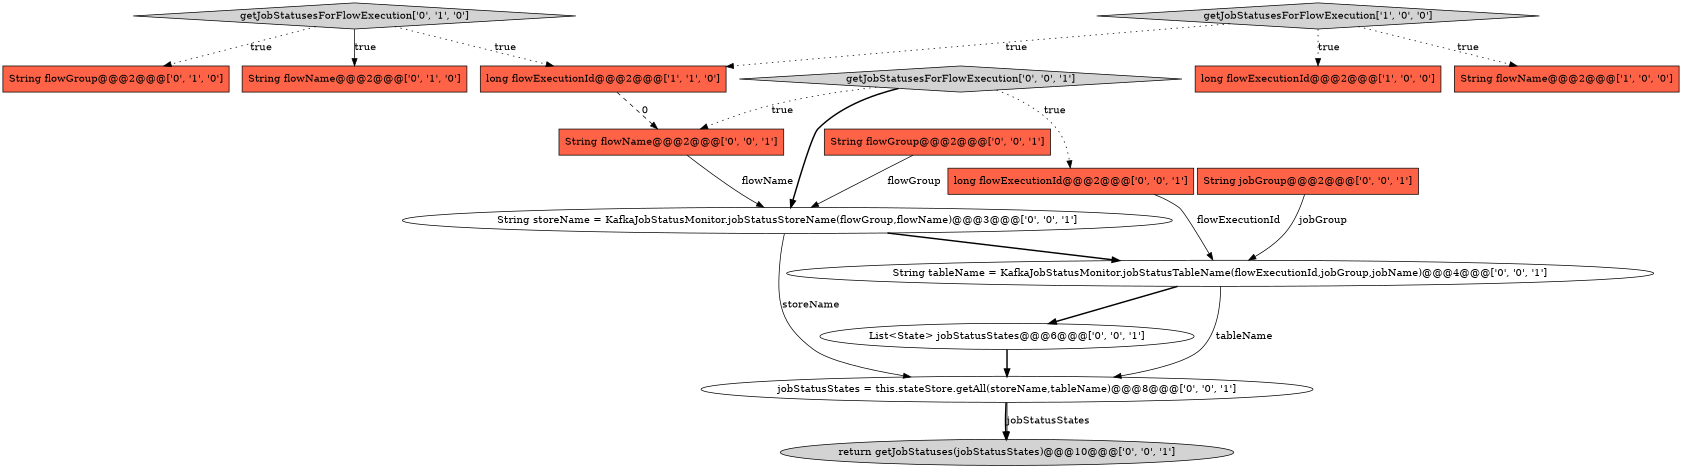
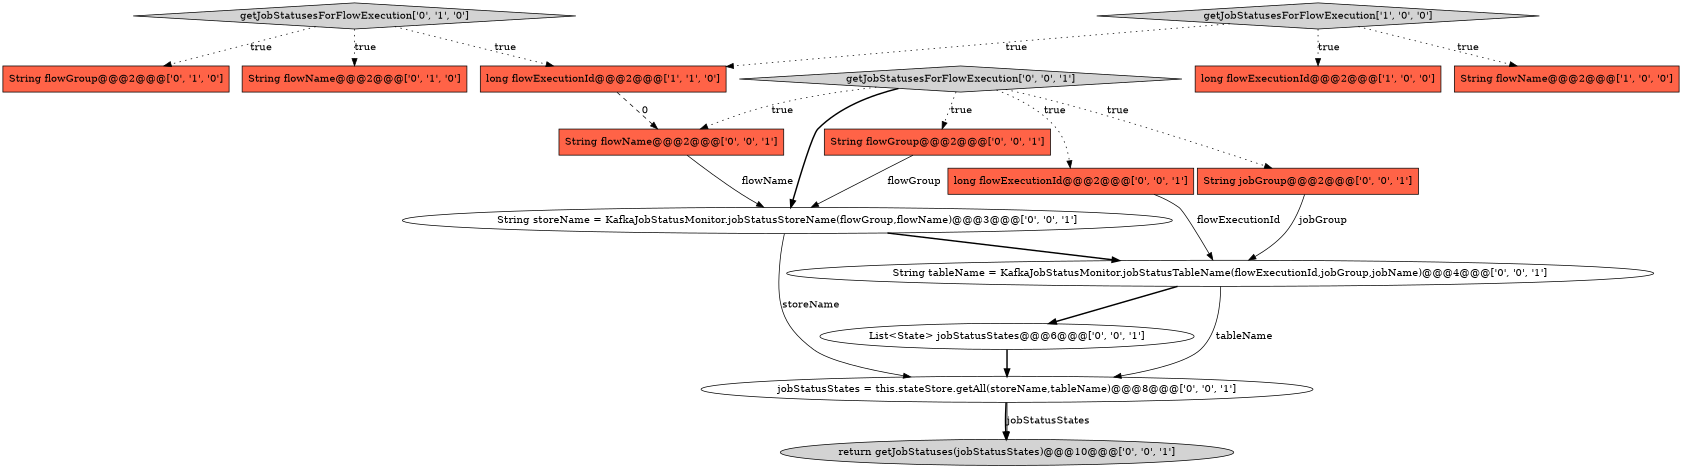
edge "getJobStatusesForFlowExecution['0', '1', '0']" -> "String flowName@@@2@@@['0', '1', '0']": style solid -> dotted
edge "getJobStatusesForFlowExecution['0', '0', '1']" -> "String flowGroup@@@2@@@['0', '0', '1']": added, label "true"
edge "getJobStatusesForFlowExecution['0', '0', '1']" -> "String jobGroup@@@2@@@['0', '0', '1']": added, label "true"
